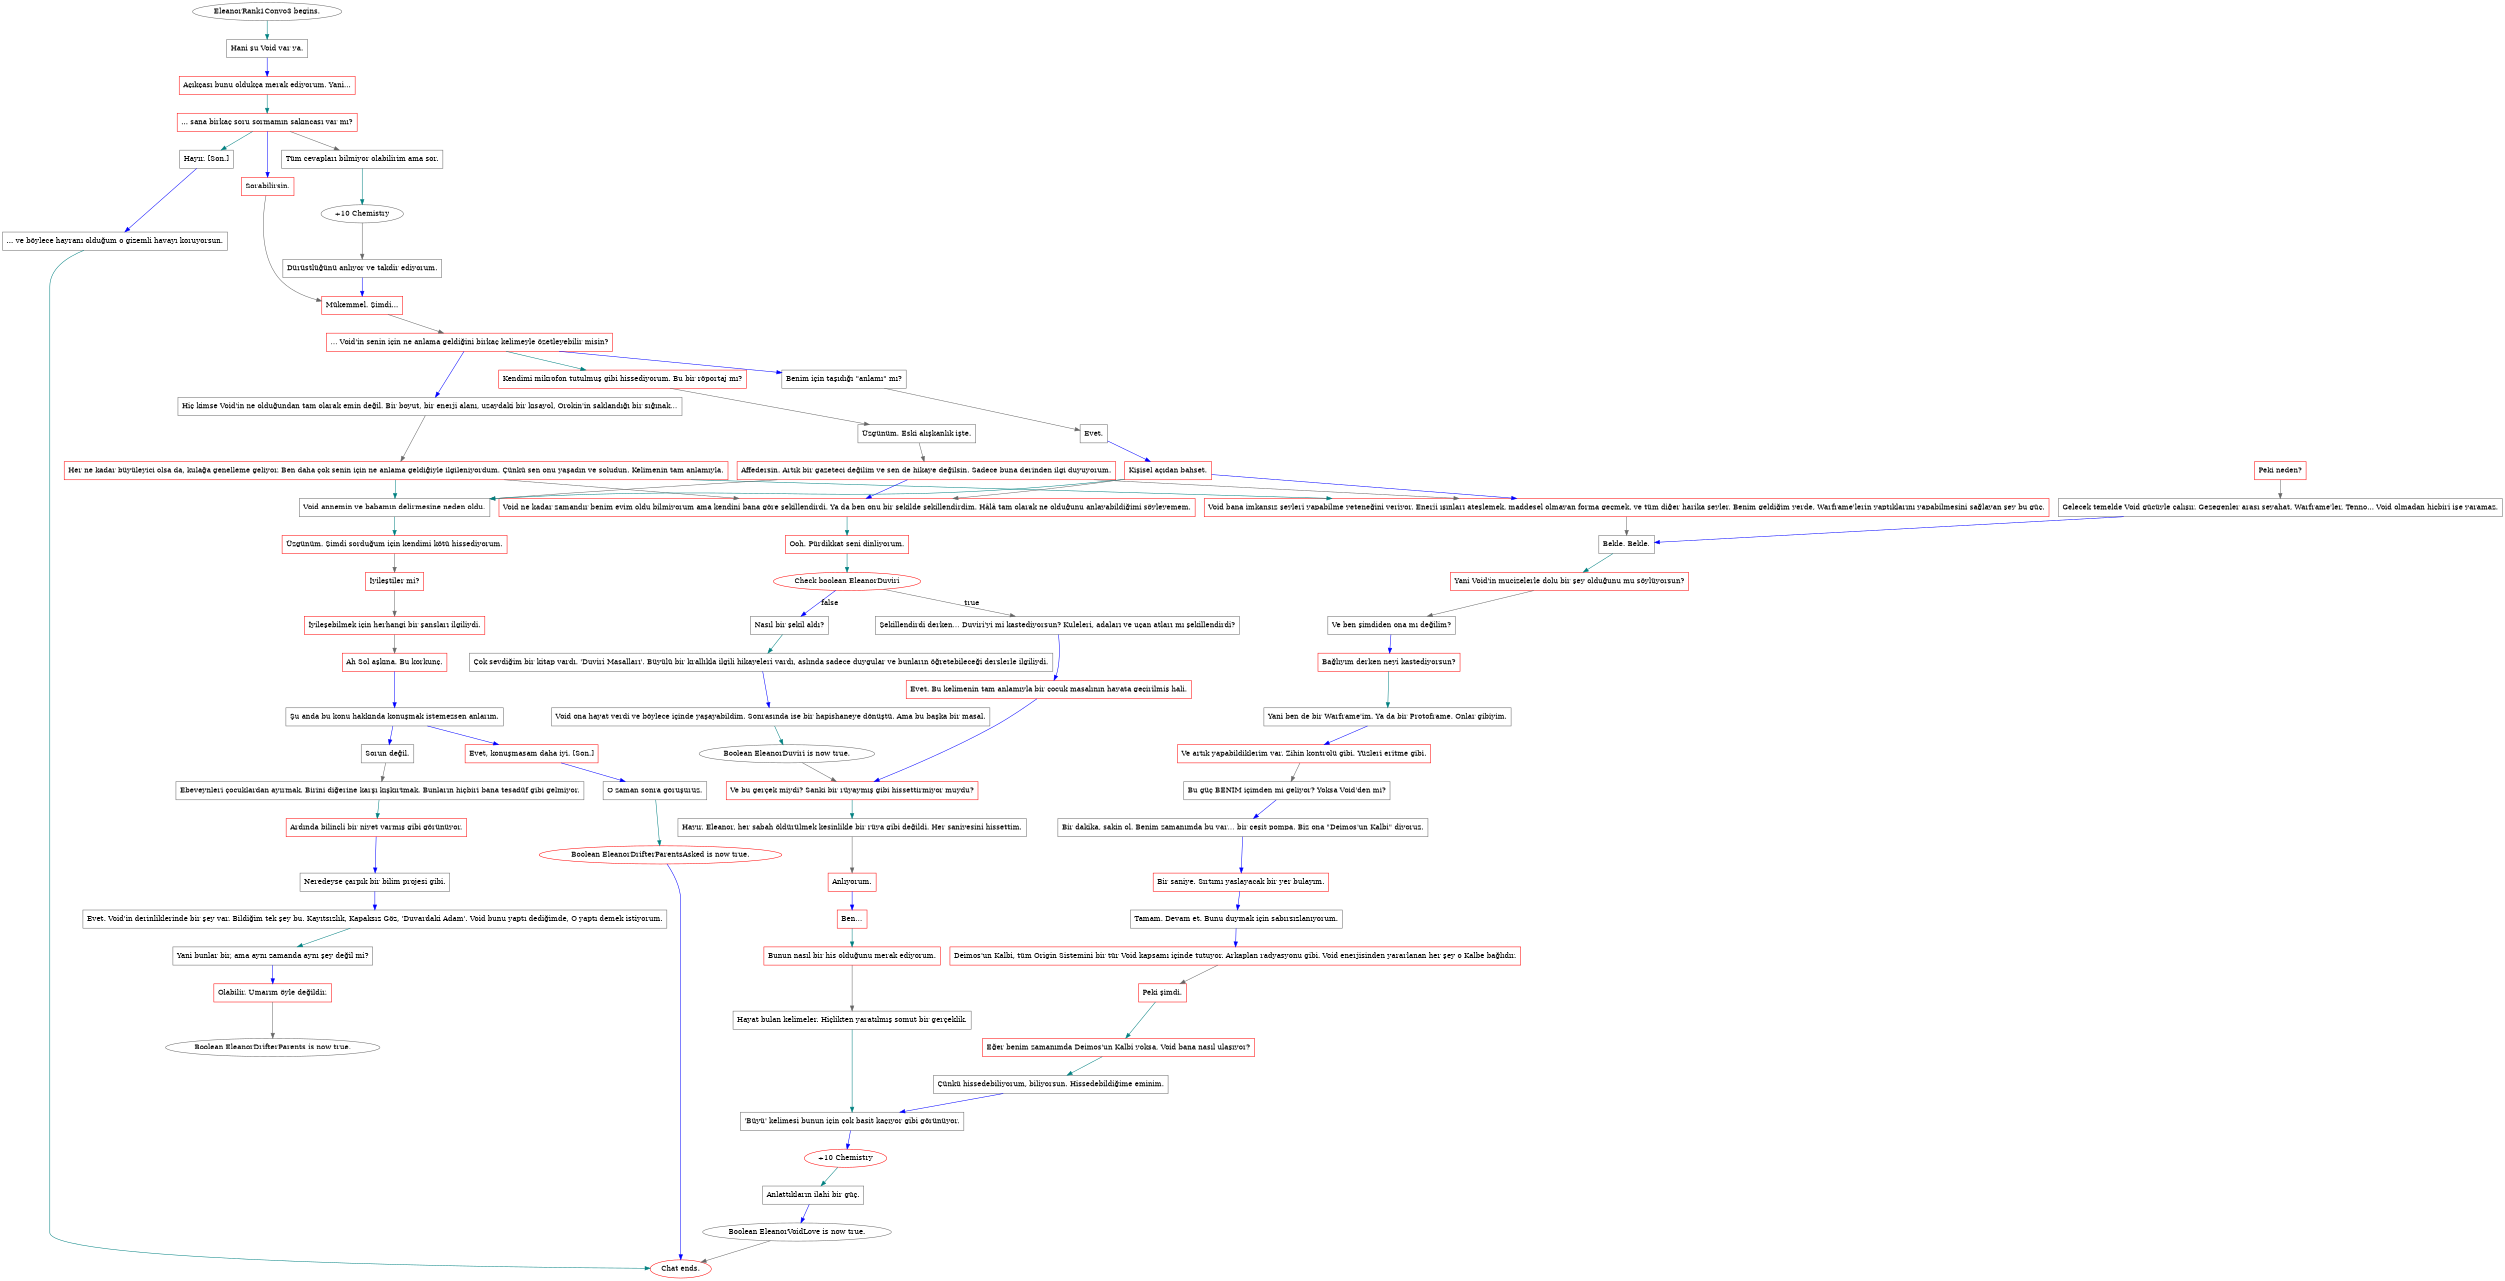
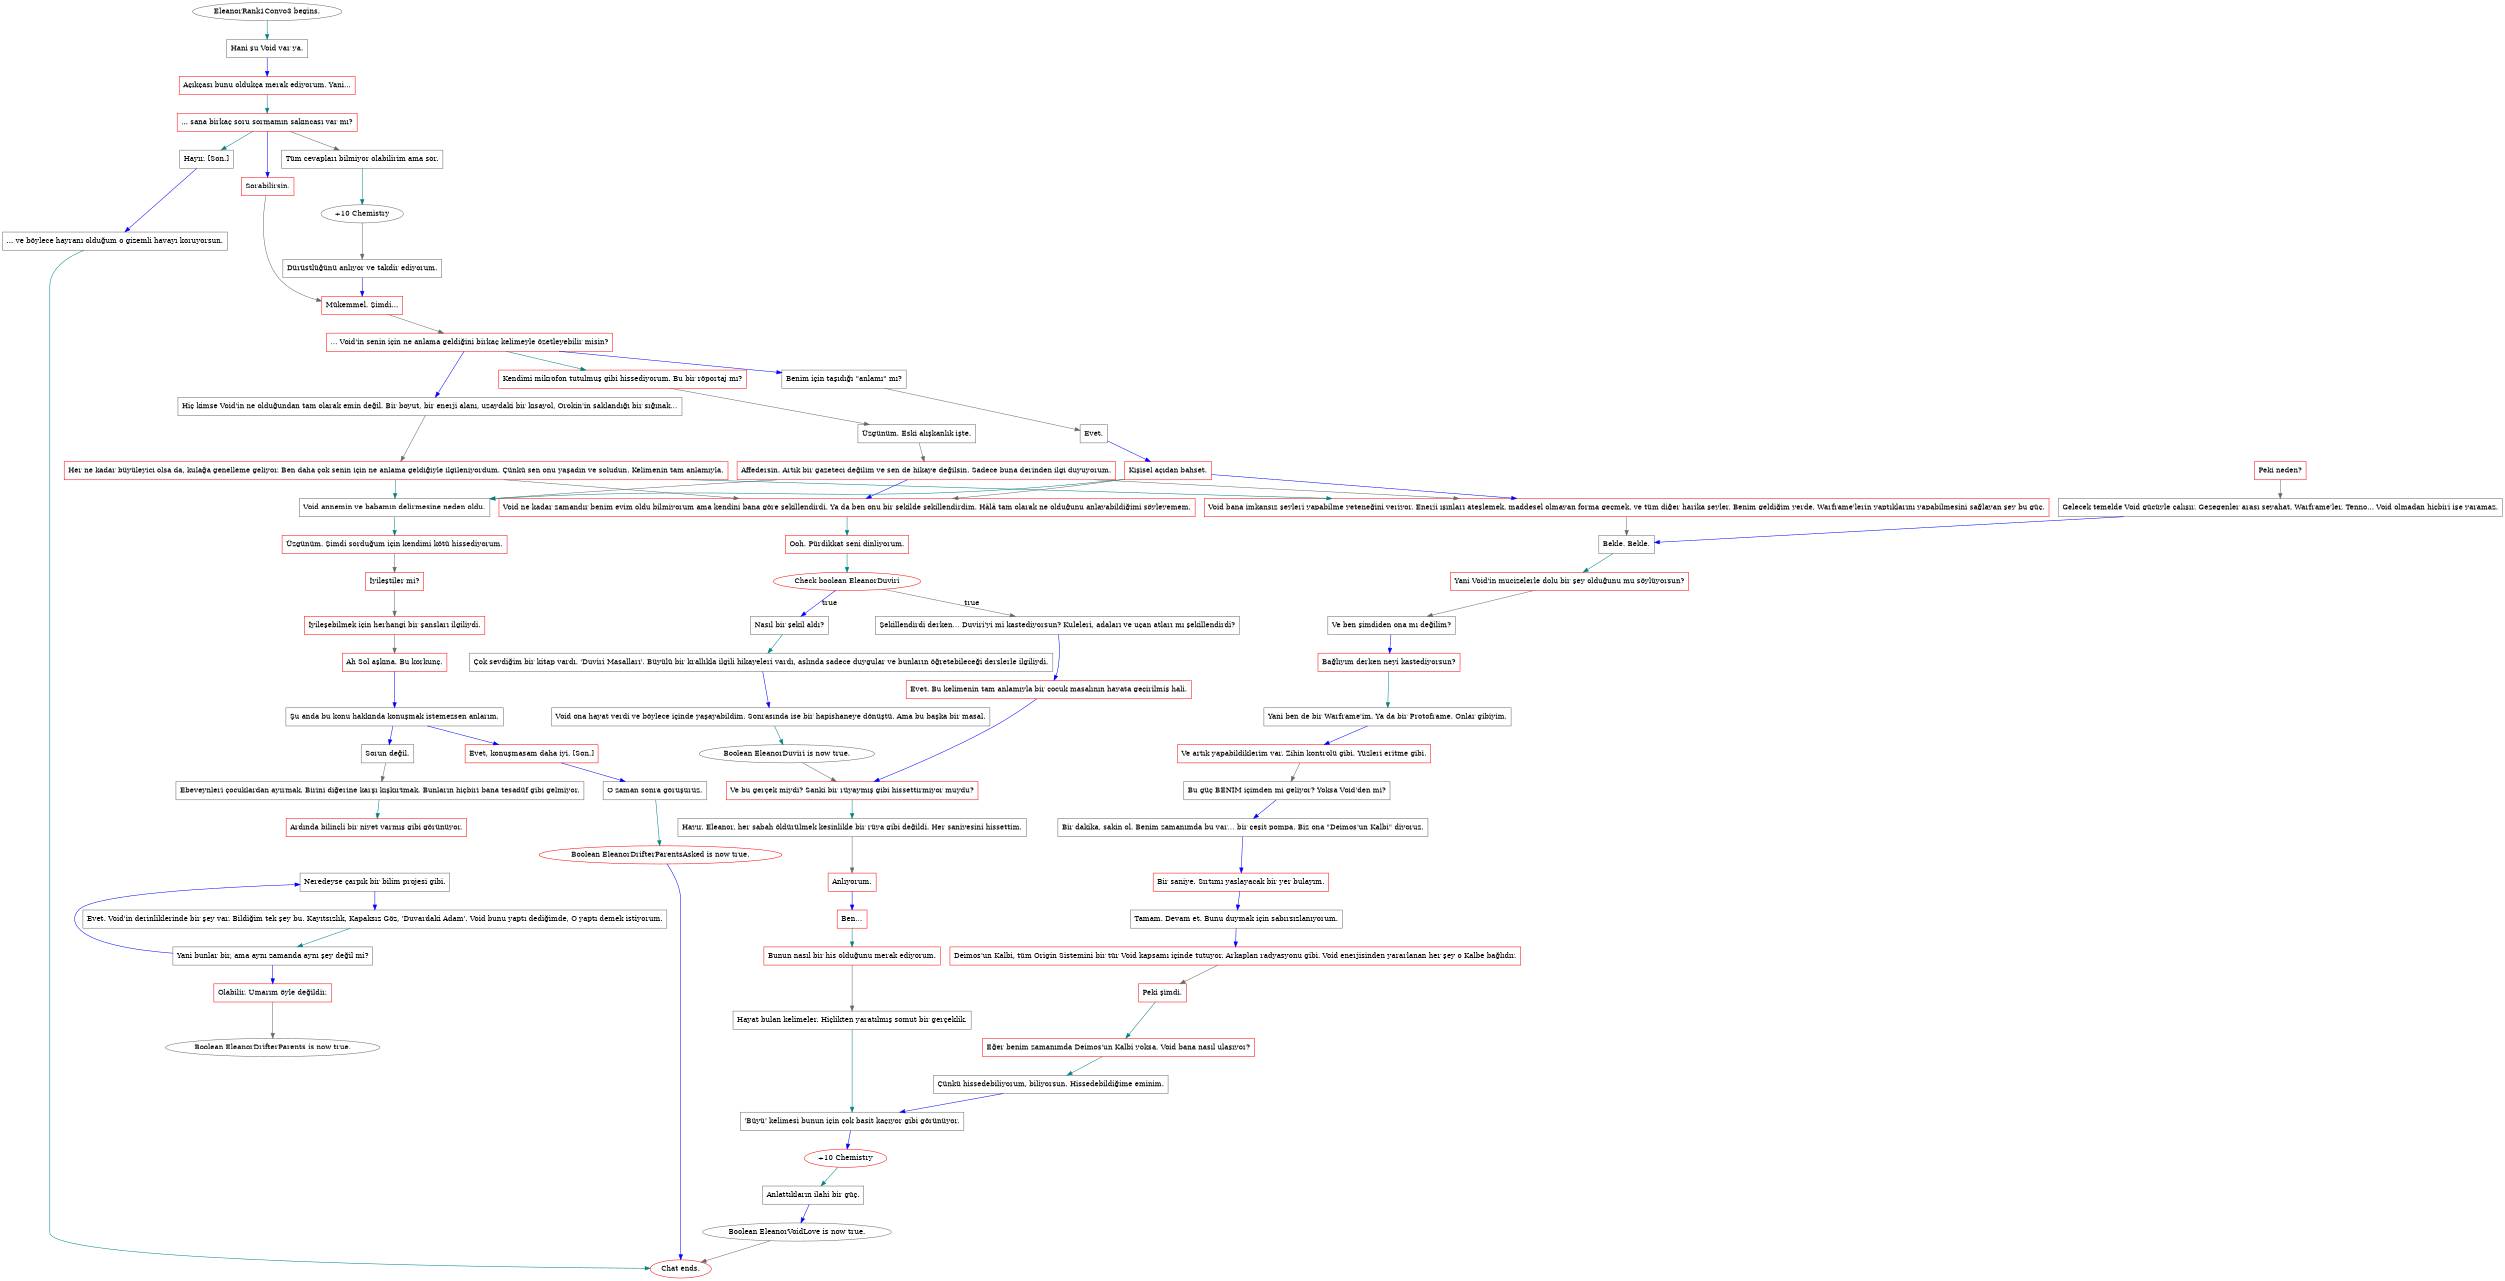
edge "Check boolean EleanorDuviri" -> "Nasıl bir şekil aldı?": label "false" -> "true"
edge "Ardında bilinçli bir niyet varmış gibi görünüyor." -> "Neredeyse çarpık bir bilim projesi gibi.": now "Yani bunlar bir, ama aynı zamanda aynı şey değil mi?" -> "Neredeyse çarpık bir bilim projesi gibi."
